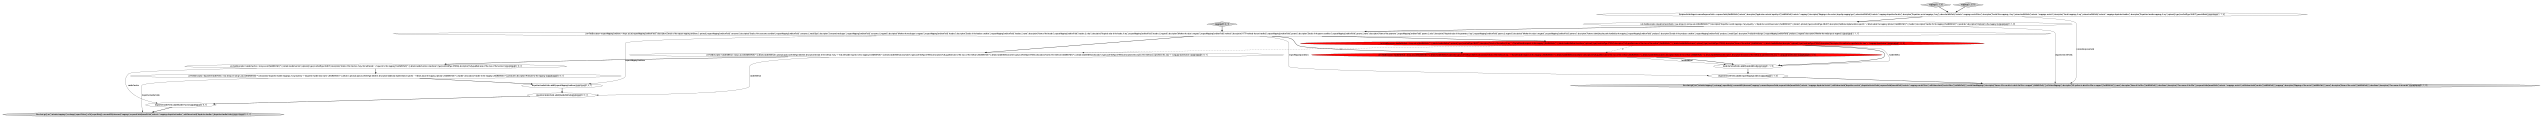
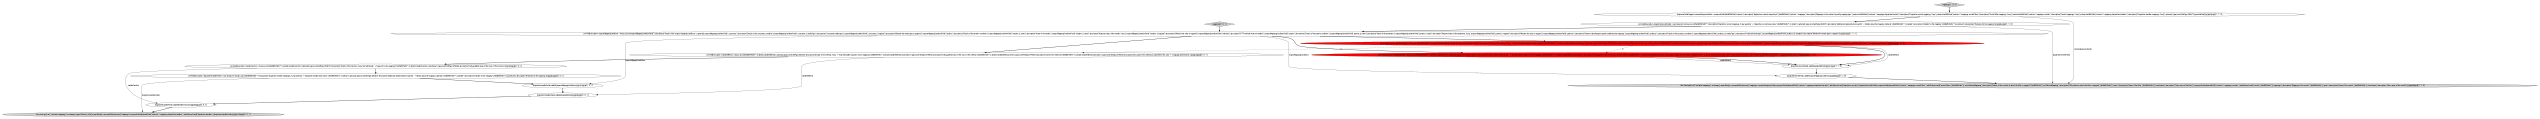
node "mappings['0', '1', '0']": removed
